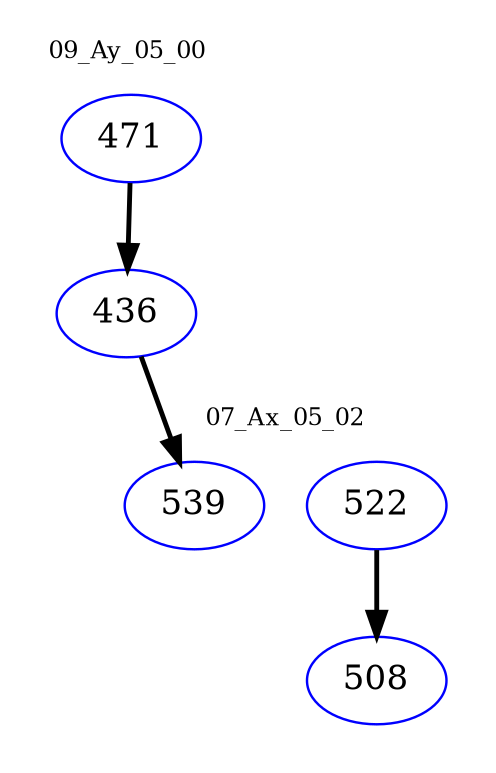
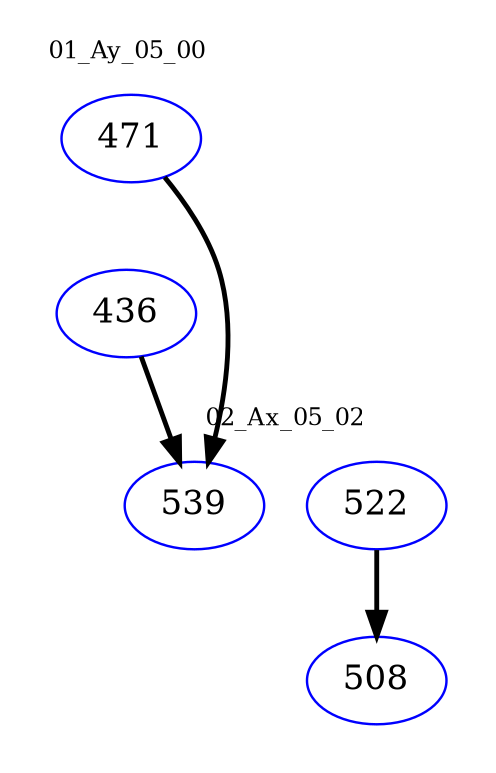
cluster "09_Ay_05_00": label "09_Ay_05_00" -> "01_Ay_05_00"
edge "471" -> "436": now "471" -> "539"
cluster "07_Ax_05_02": label "07_Ax_05_02" -> "02_Ax_05_02"
